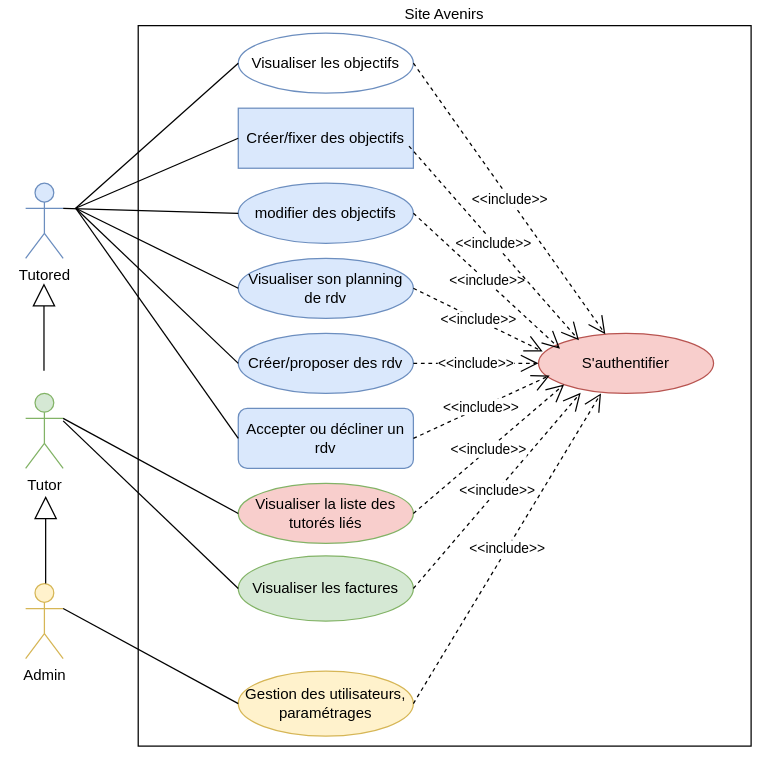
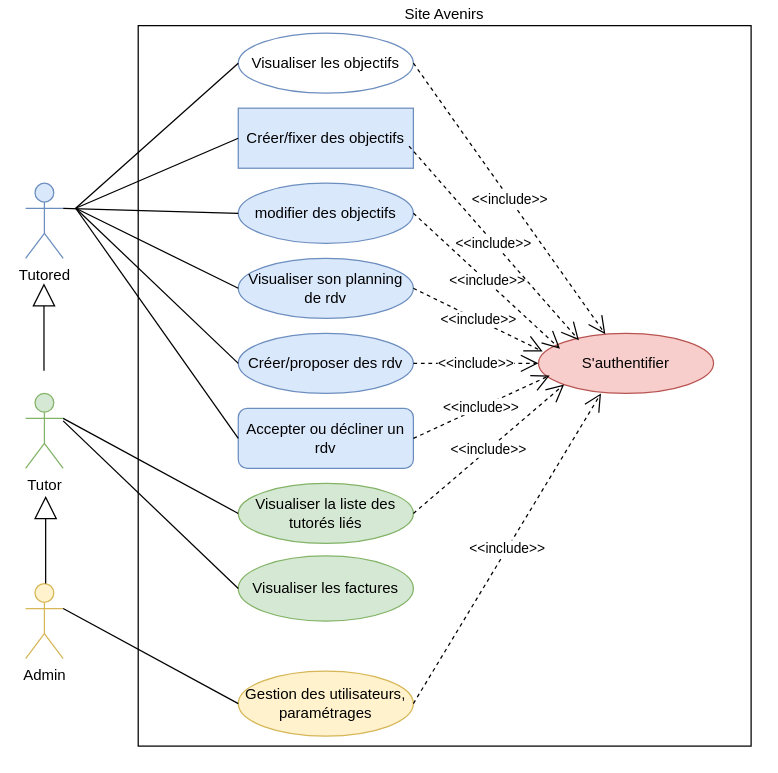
edge "Visualiser les factures" -> "S'authentifier": removed, label "<<include>>"
node "Visualiser la liste des tutorés liés": fillcolor #f8cecc -> #d5e8d4
